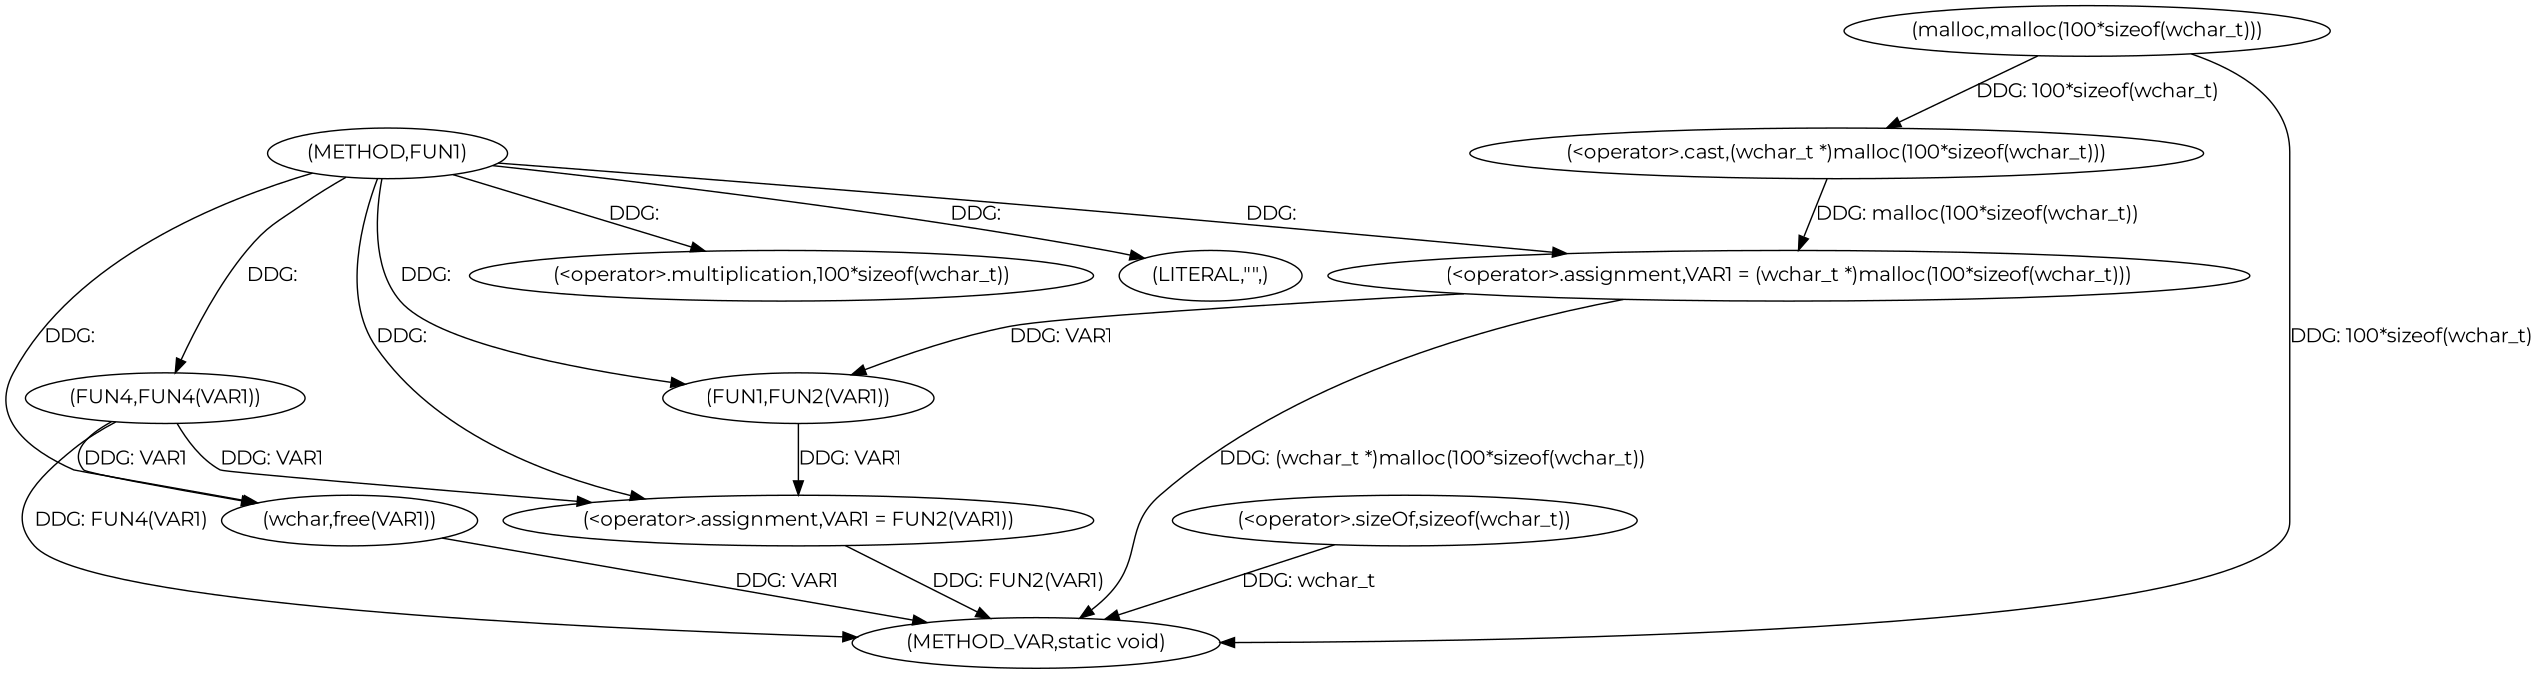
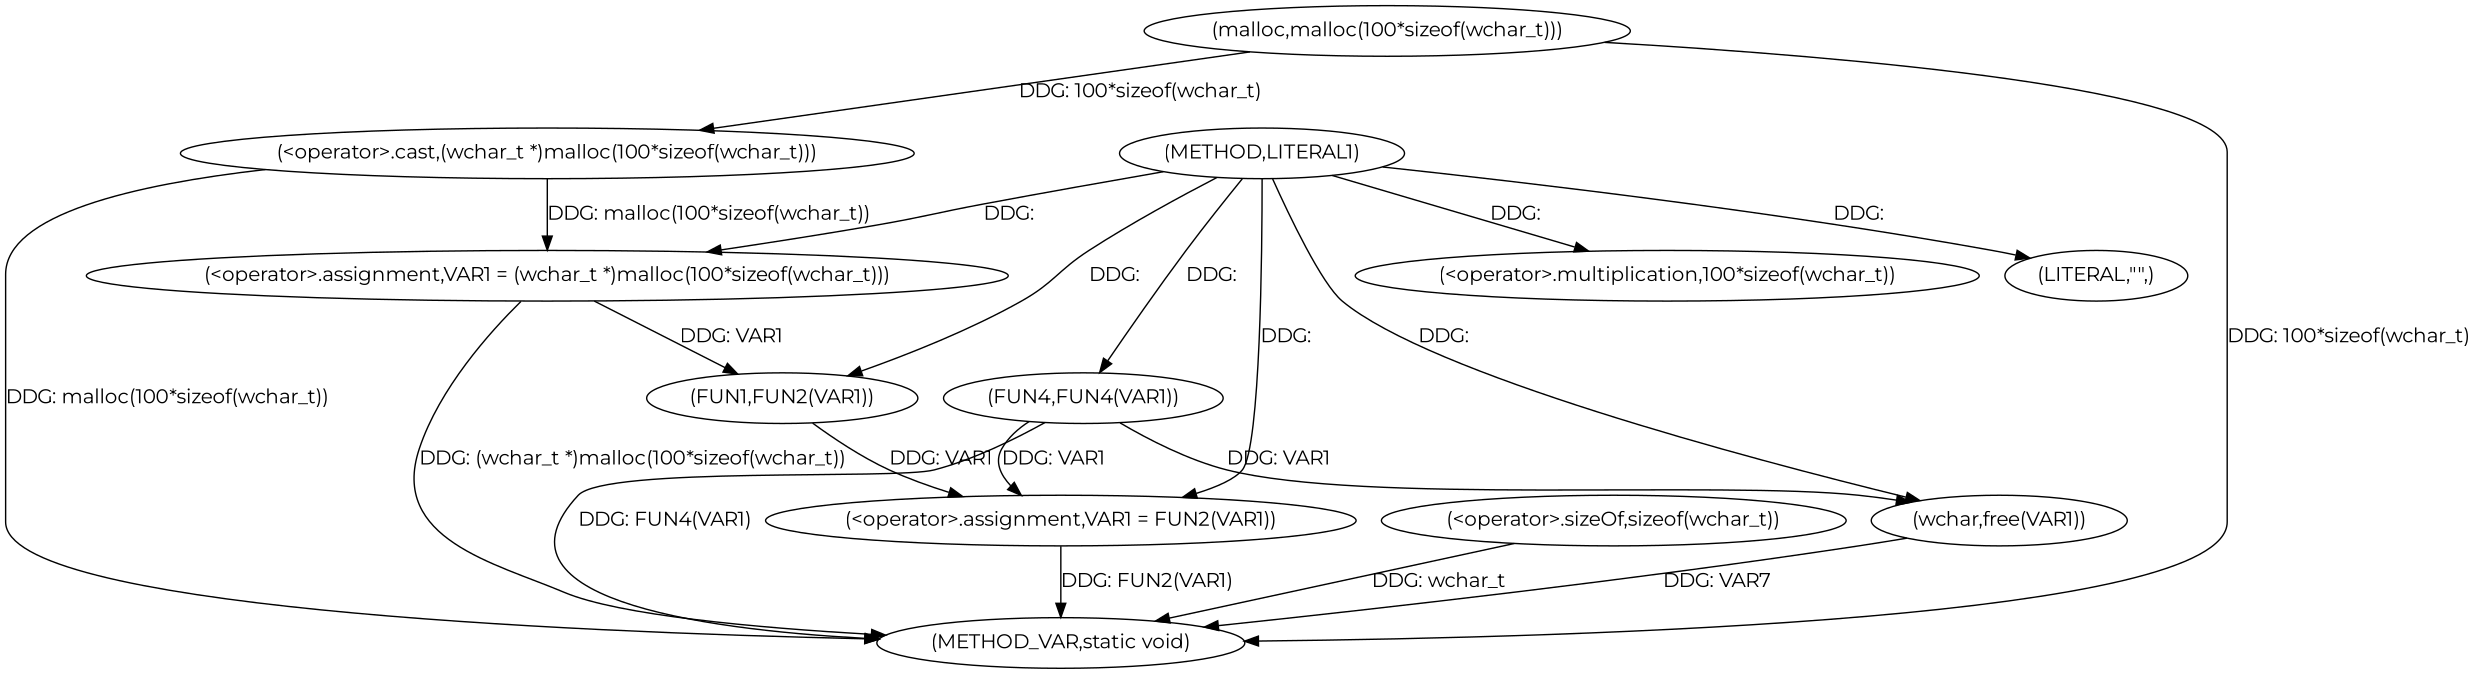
node "(METHOD,FUN1)": label "(METHOD,FUN1)" -> "(METHOD,LITERAL1)"
edge "(wchar,free(VAR1))" -> "(METHOD_VAR,static void)": label "DDG: VAR1" -> "DDG: VAR7"
edge "(<operator>.cast,(wchar_t *)malloc(100*sizeof(wchar_t)))" -> "(METHOD_VAR,static void)": added, label "DDG: malloc(100*sizeof(wchar_t))"
